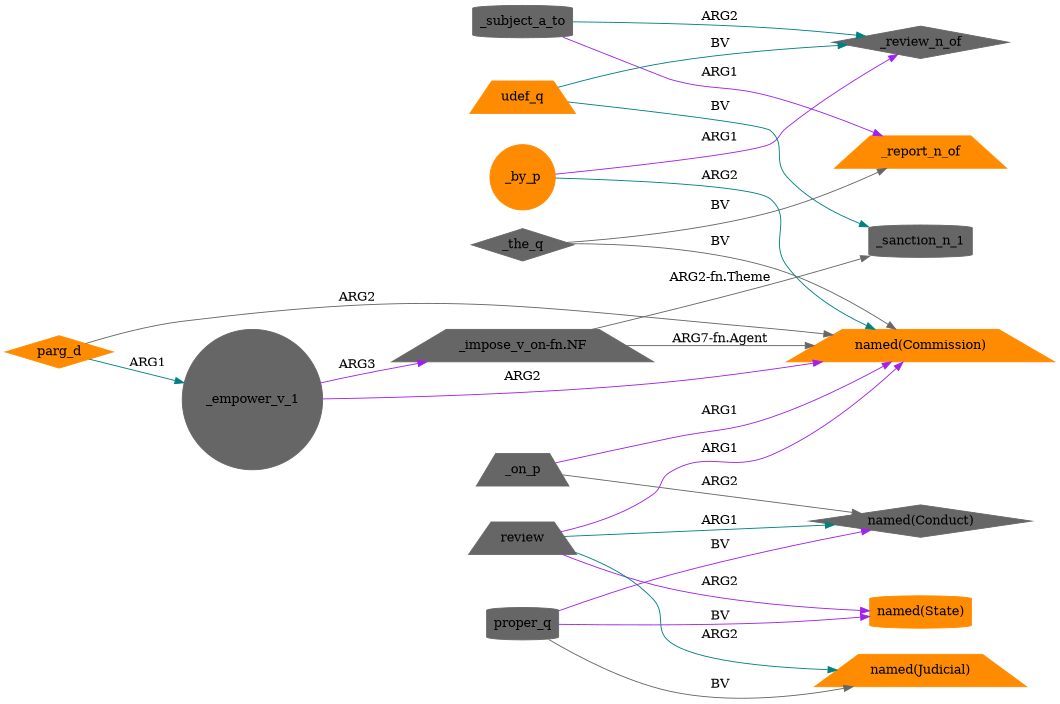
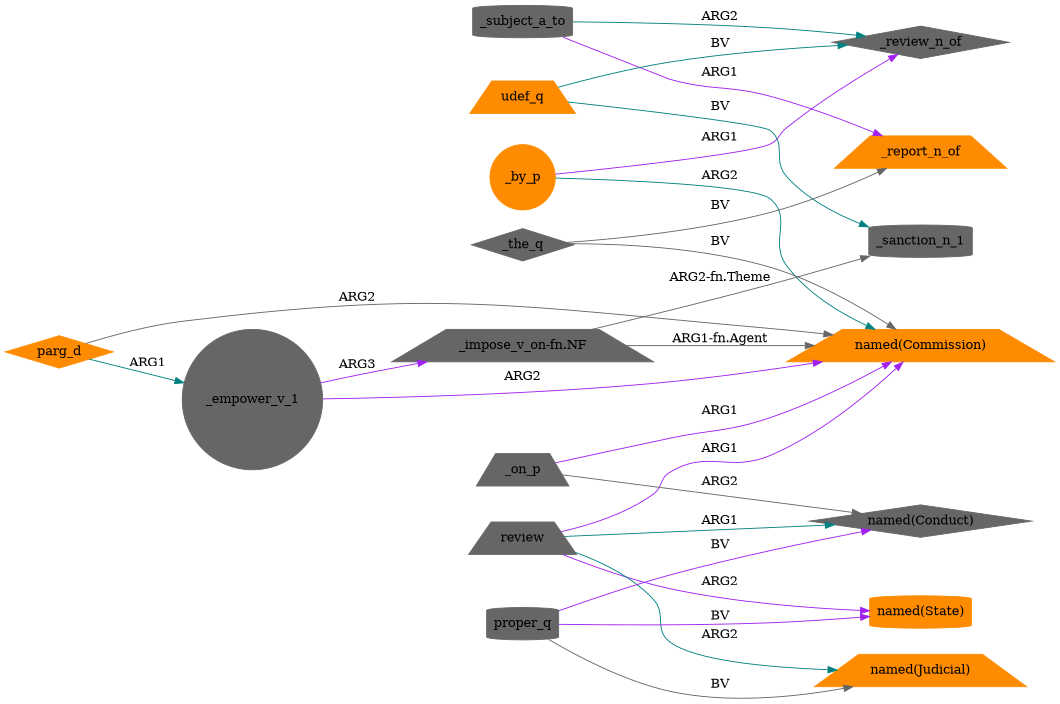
edge "_impose_v_on-fn.NF" -> "named(Commission)": label "ARG7-fn.Agent" -> "ARG1-fn.Agent"
